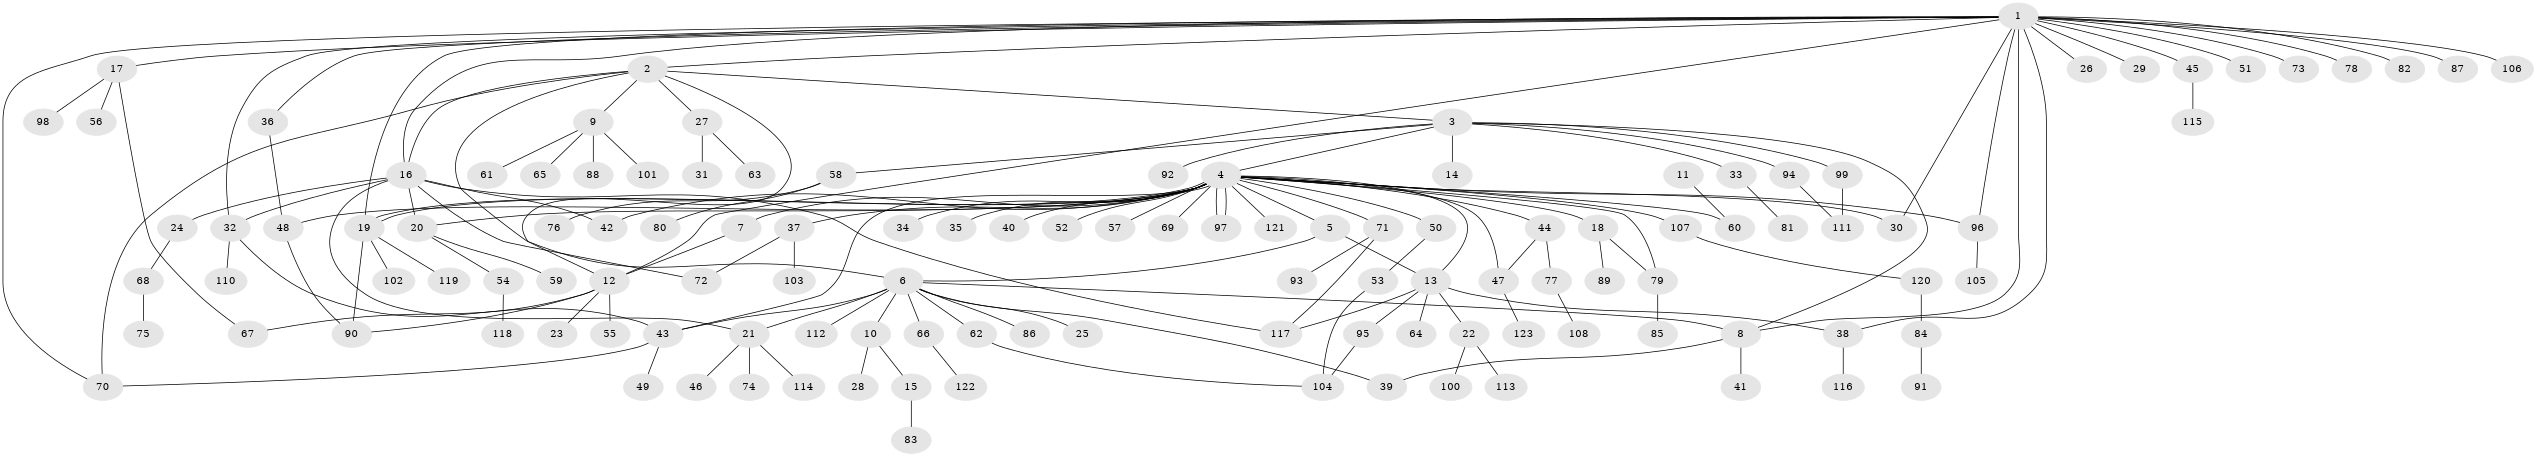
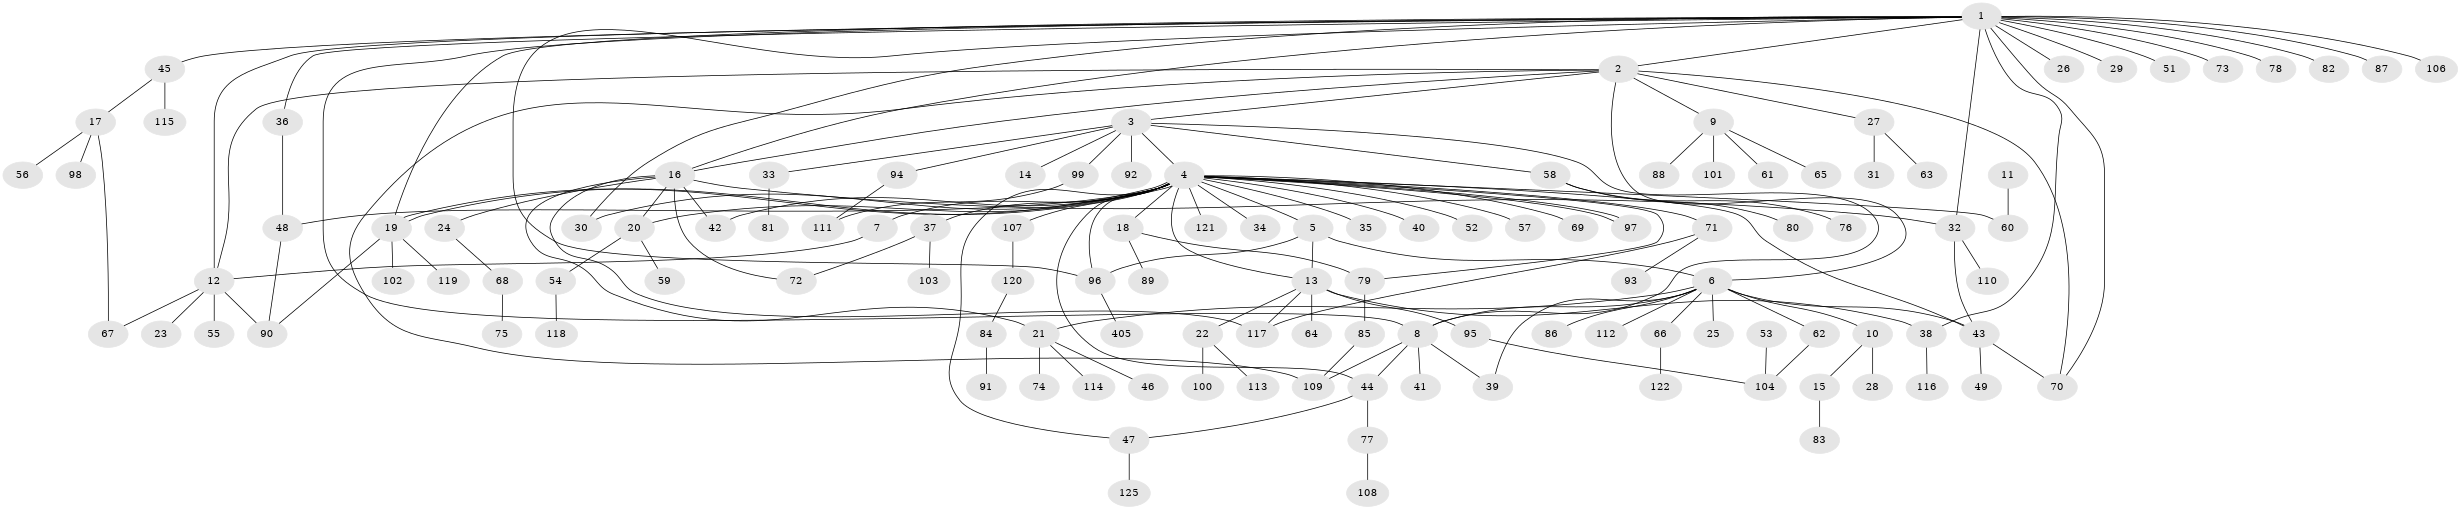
edge "1" -- "17": now "45" -- "17"
node "50": removed
edge "5" -- "96": added
node "105": label "105" -> "405"
node "123": label "123" -> "125"
edge "8" -- "44": added
node "109": added
